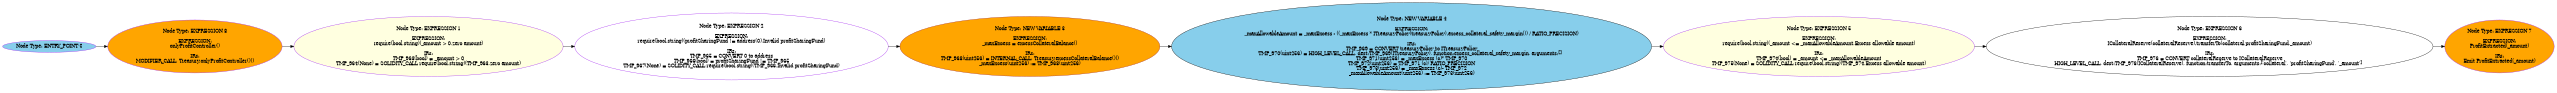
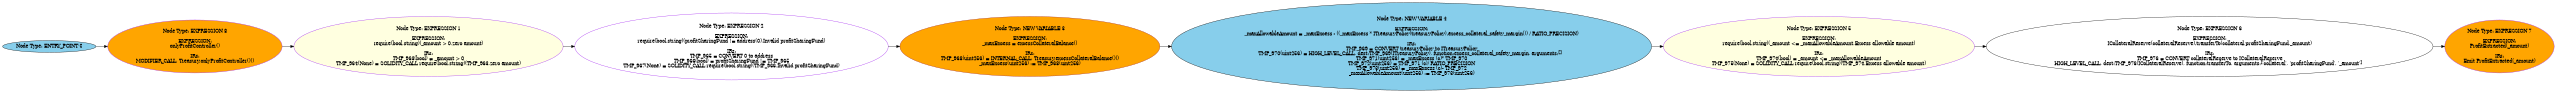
node "Node Type: ENTRY_POINT 0": color purple -> black
